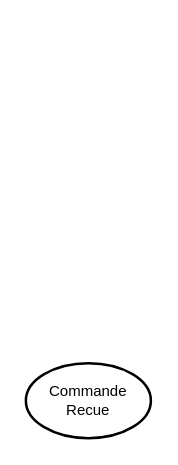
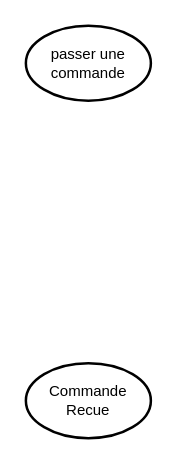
node "passer une commande": added
